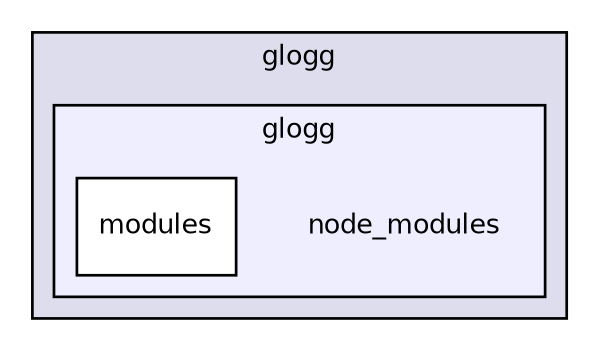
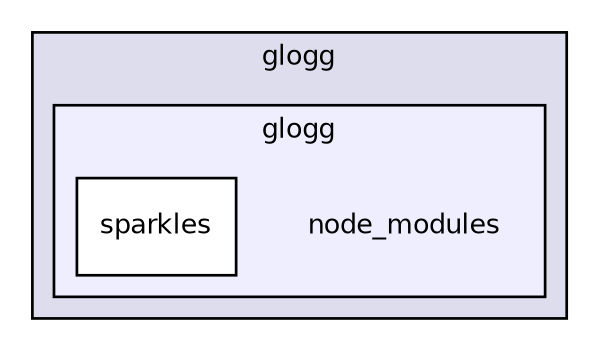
node "modules": label "modules" -> "sparkles"
